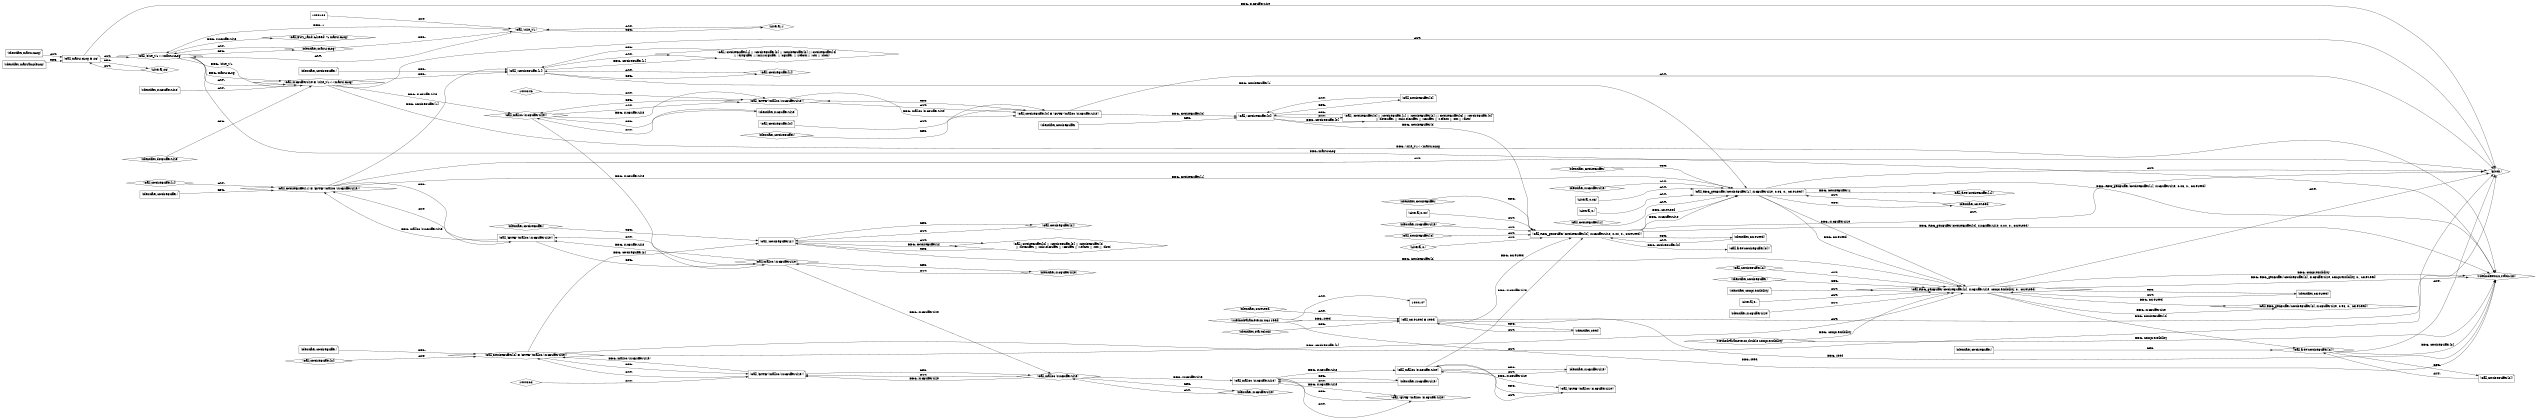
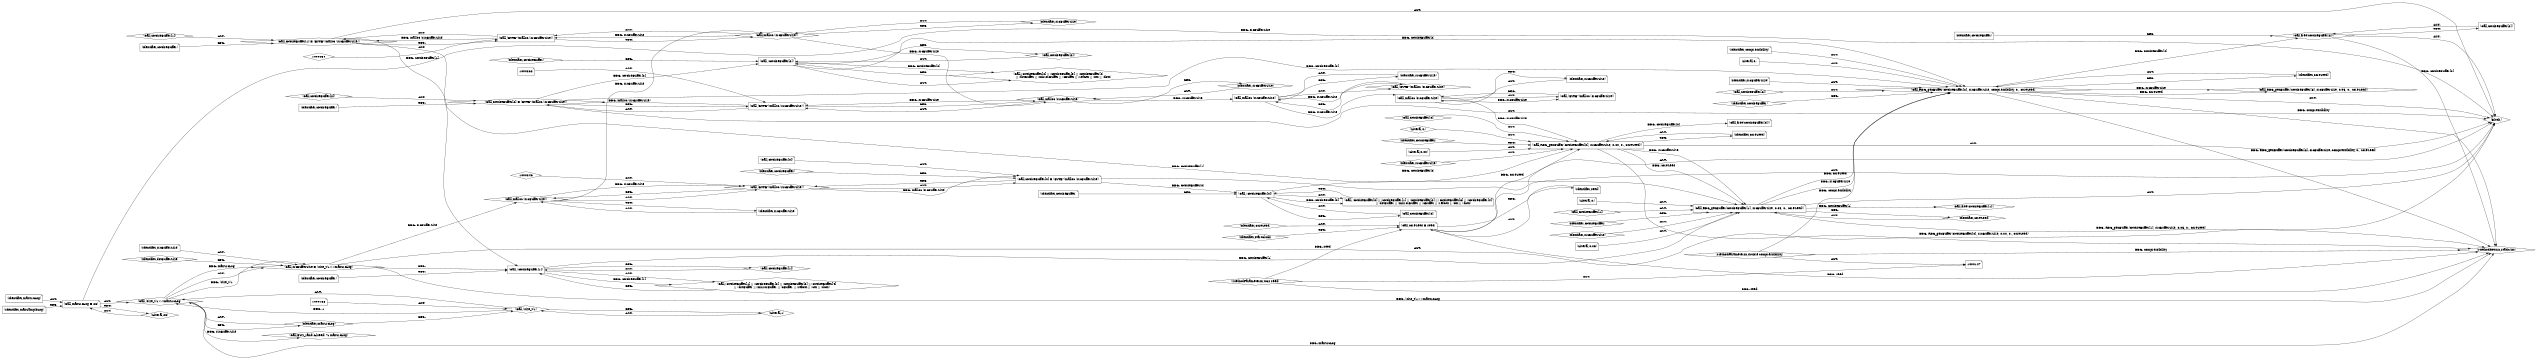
node "1000254": added
edge "(MethodParameterIn,double compressibility)" -> "1000147": added, label "AST:"
node "1000262": shape diamond -> note
